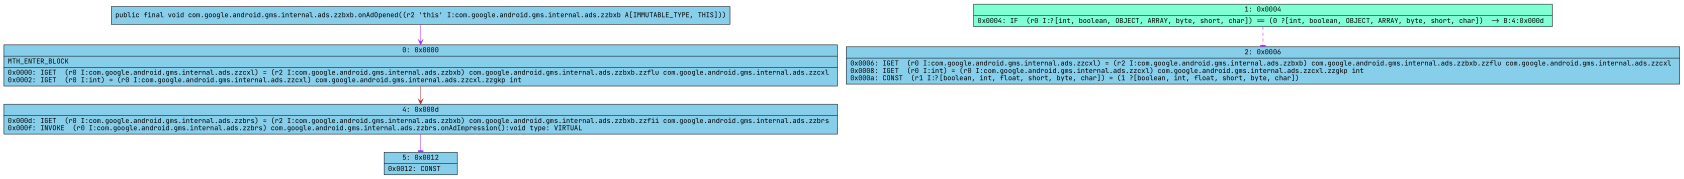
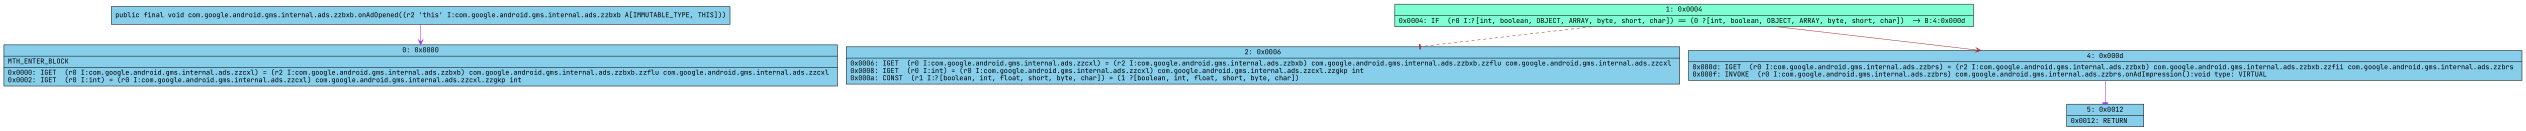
edge "1: 0x0004" -> "2: 0x0006": color purple -> brown
edge "0: 0x0000" -> "4: 0x000d": now "1: 0x0004" -> "4: 0x000d"
node "5: 0x0012": text "0x0012: CONST" -> "0x0012: RETURN"
